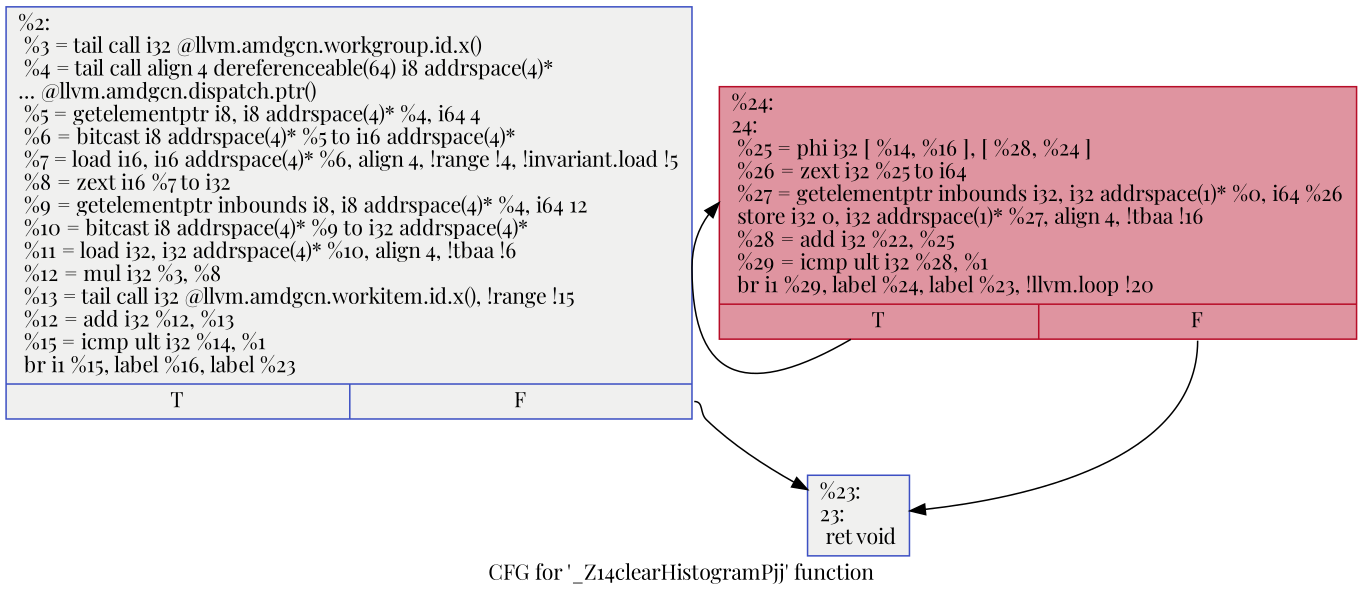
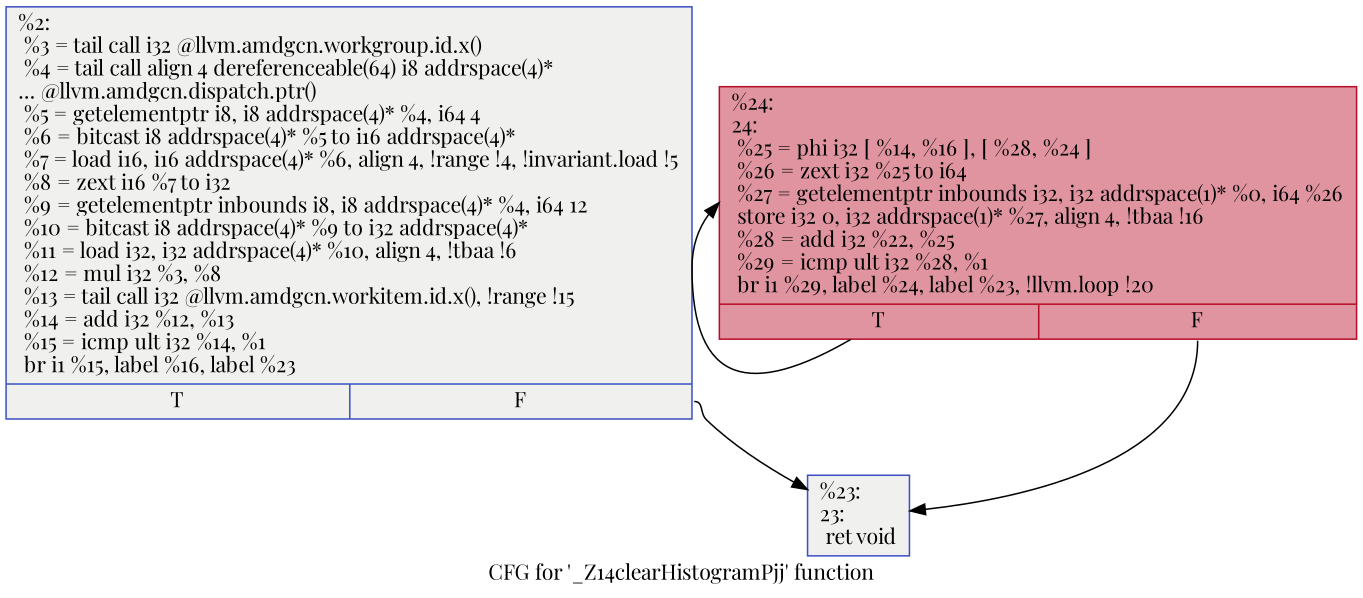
node "%2:": text "%12 = add i32 %12, %13" -> "%14 = add i32 %12, %13"
